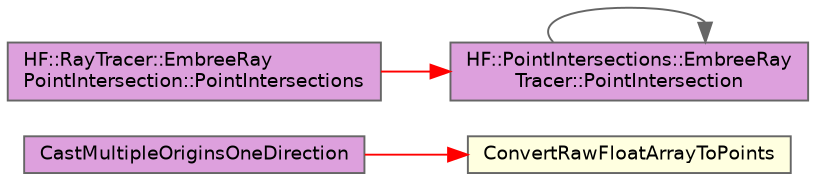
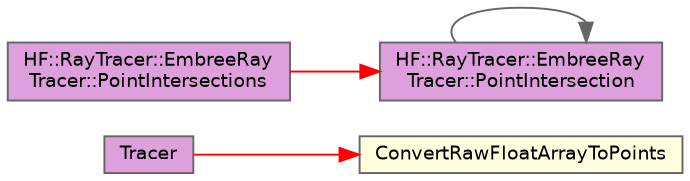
node "HF::RayTracer::EmbreeRay PointIntersection::PointIntersections": label "HF::RayTracer::EmbreeRay PointIntersection::PointIntersections" -> "HF::RayTracer::EmbreeRay Tracer::PointIntersections"
node "HF::PointIntersections::EmbreeRay Tracer::PointIntersection": label "HF::PointIntersections::EmbreeRay Tracer::PointIntersection" -> "HF::RayTracer::EmbreeRay Tracer::PointIntersection"
node "CastMultipleOriginsOneDirection": label "CastMultipleOriginsOneDirection" -> "Tracer"
